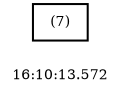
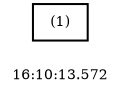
node "(7)": label "(7)" -> "(1)"
